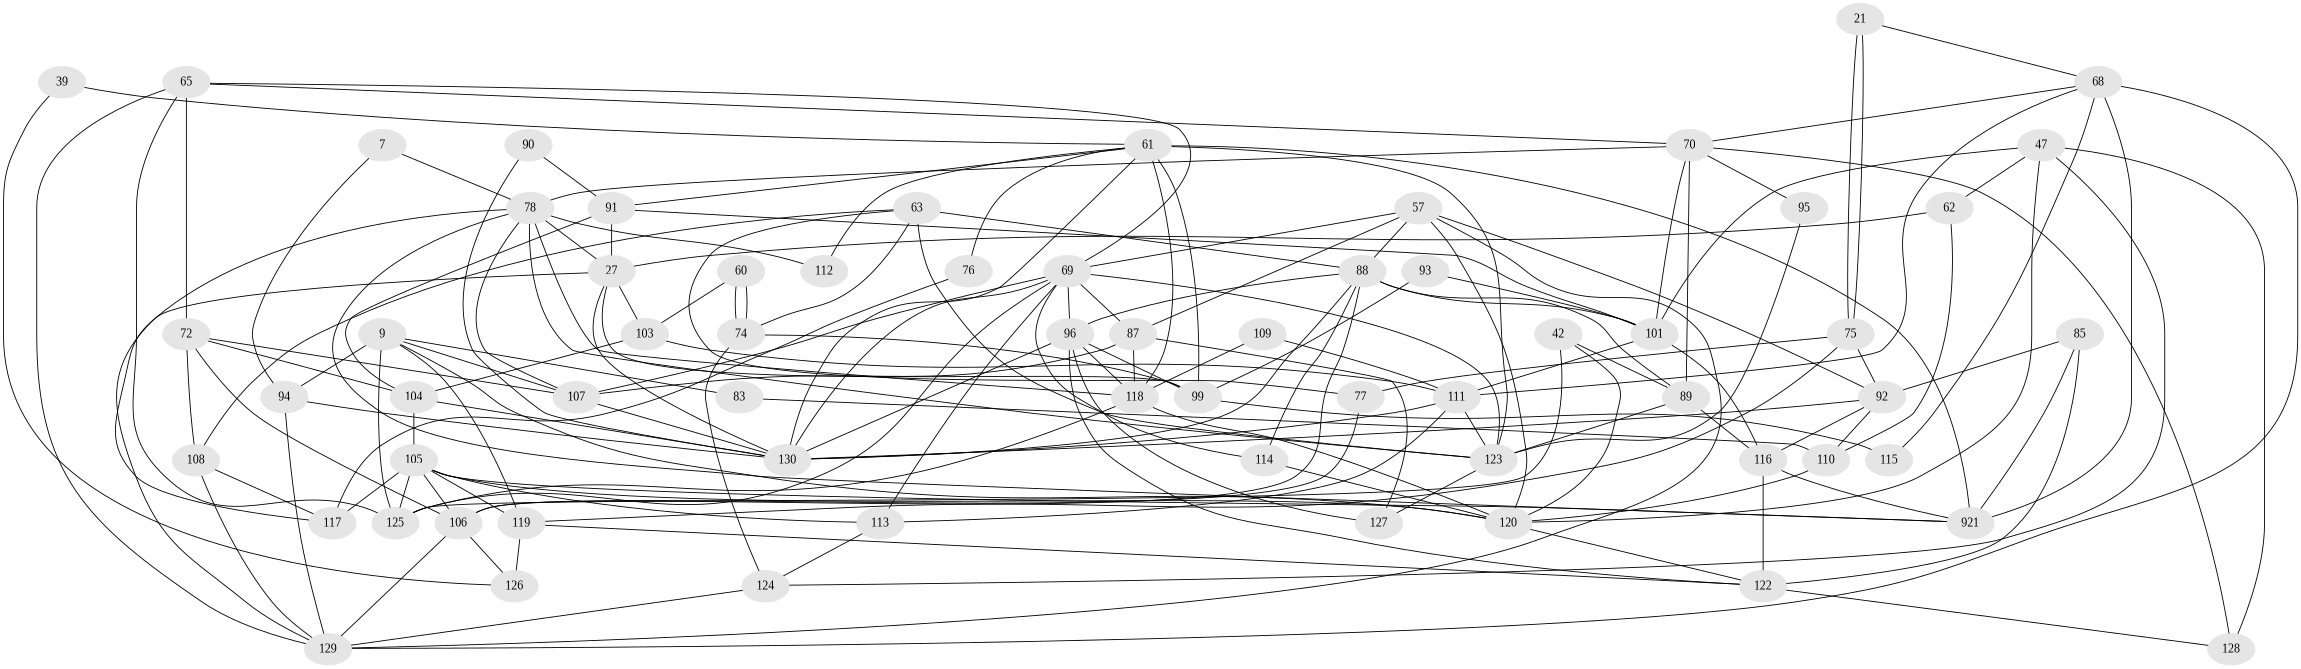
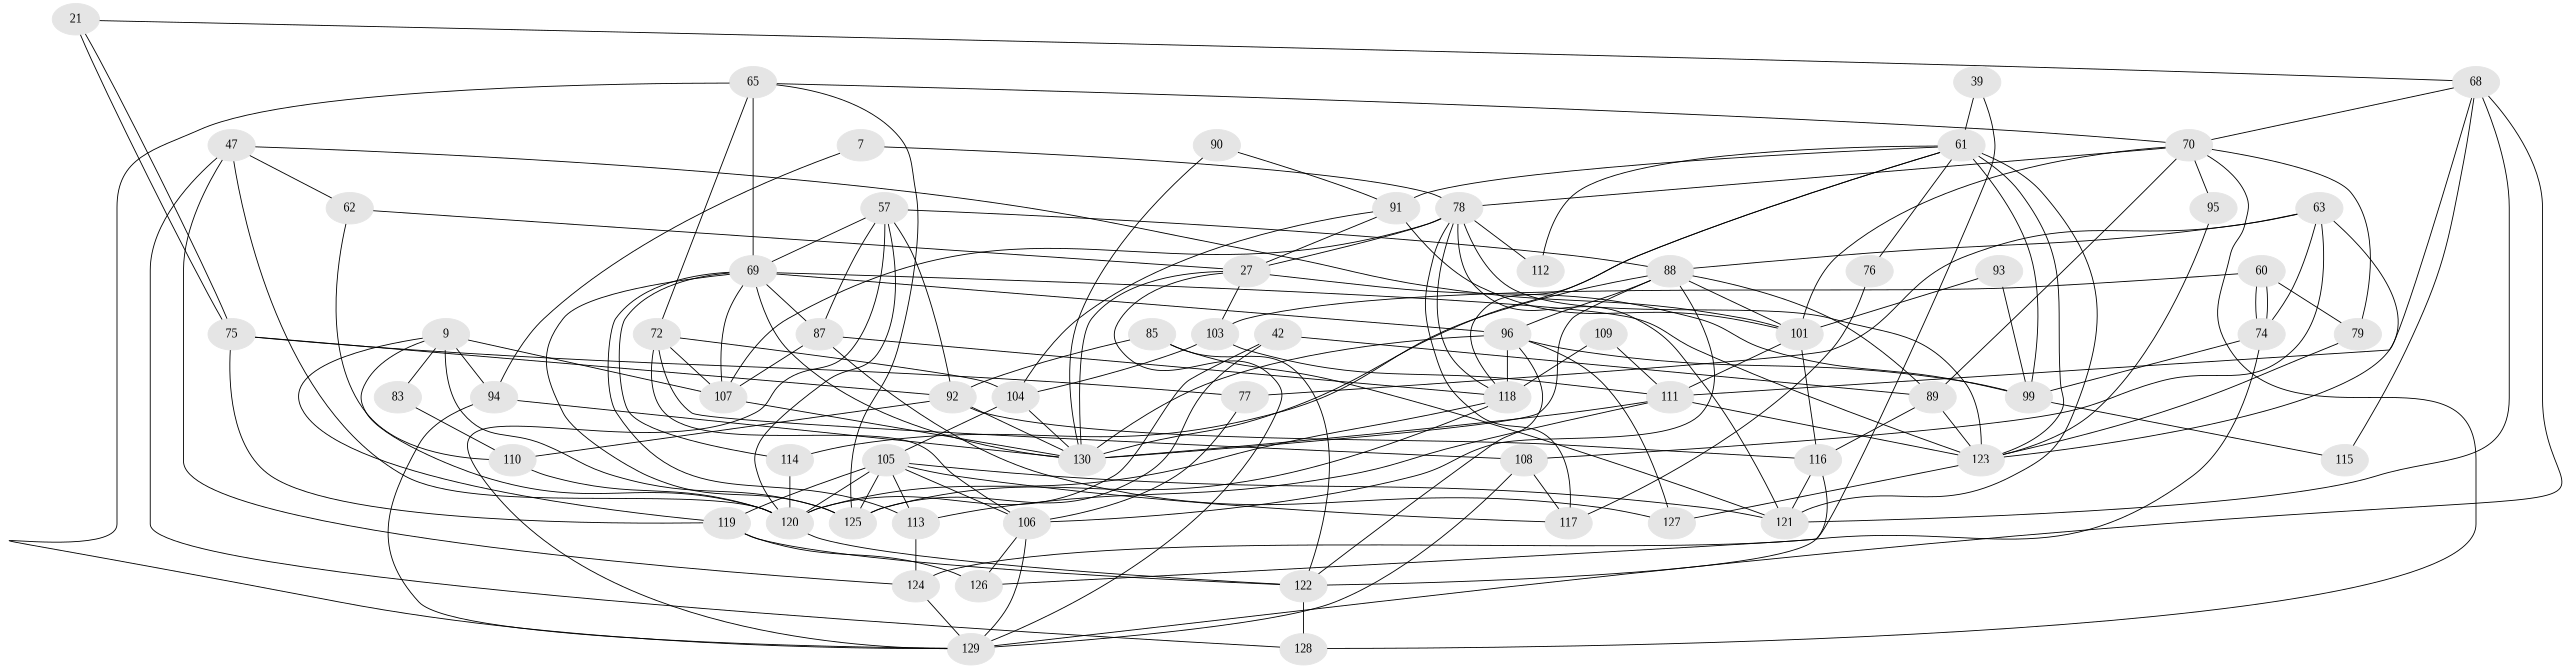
node "79": added
node "921": label "921" -> "121"
